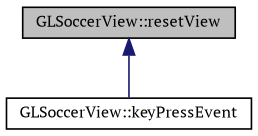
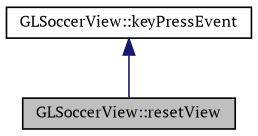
edge "GLSoccerView::keyPressEvent" -> "GLSoccerView::resetView": reversed
